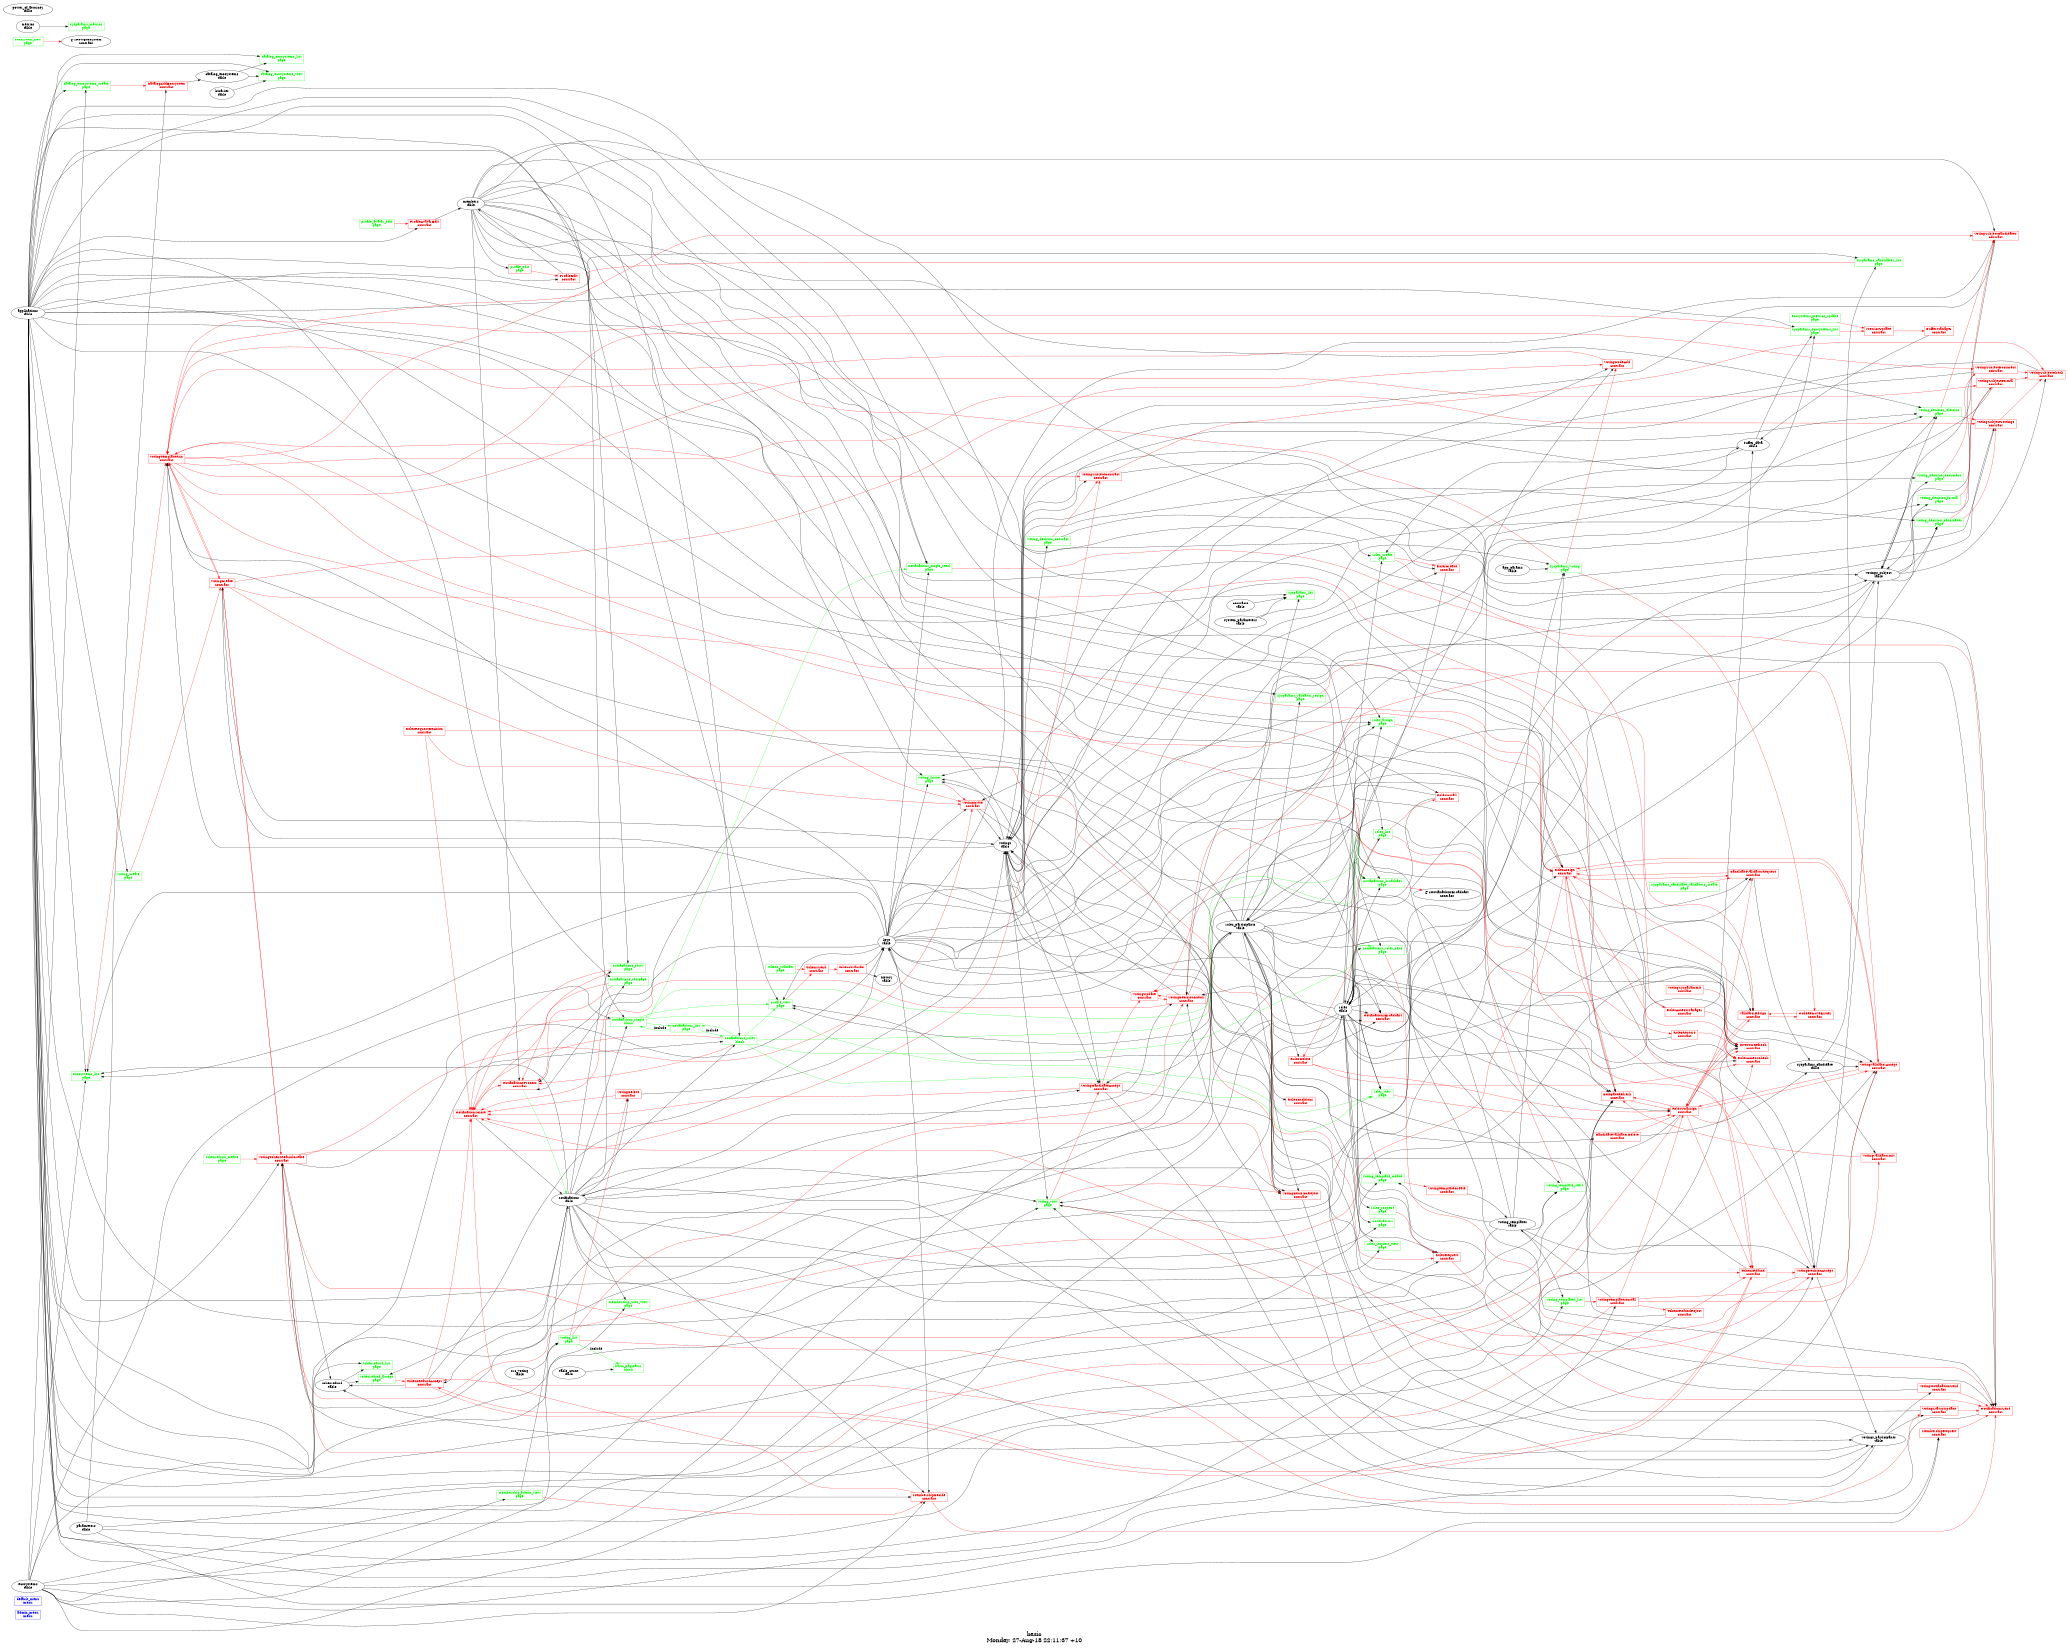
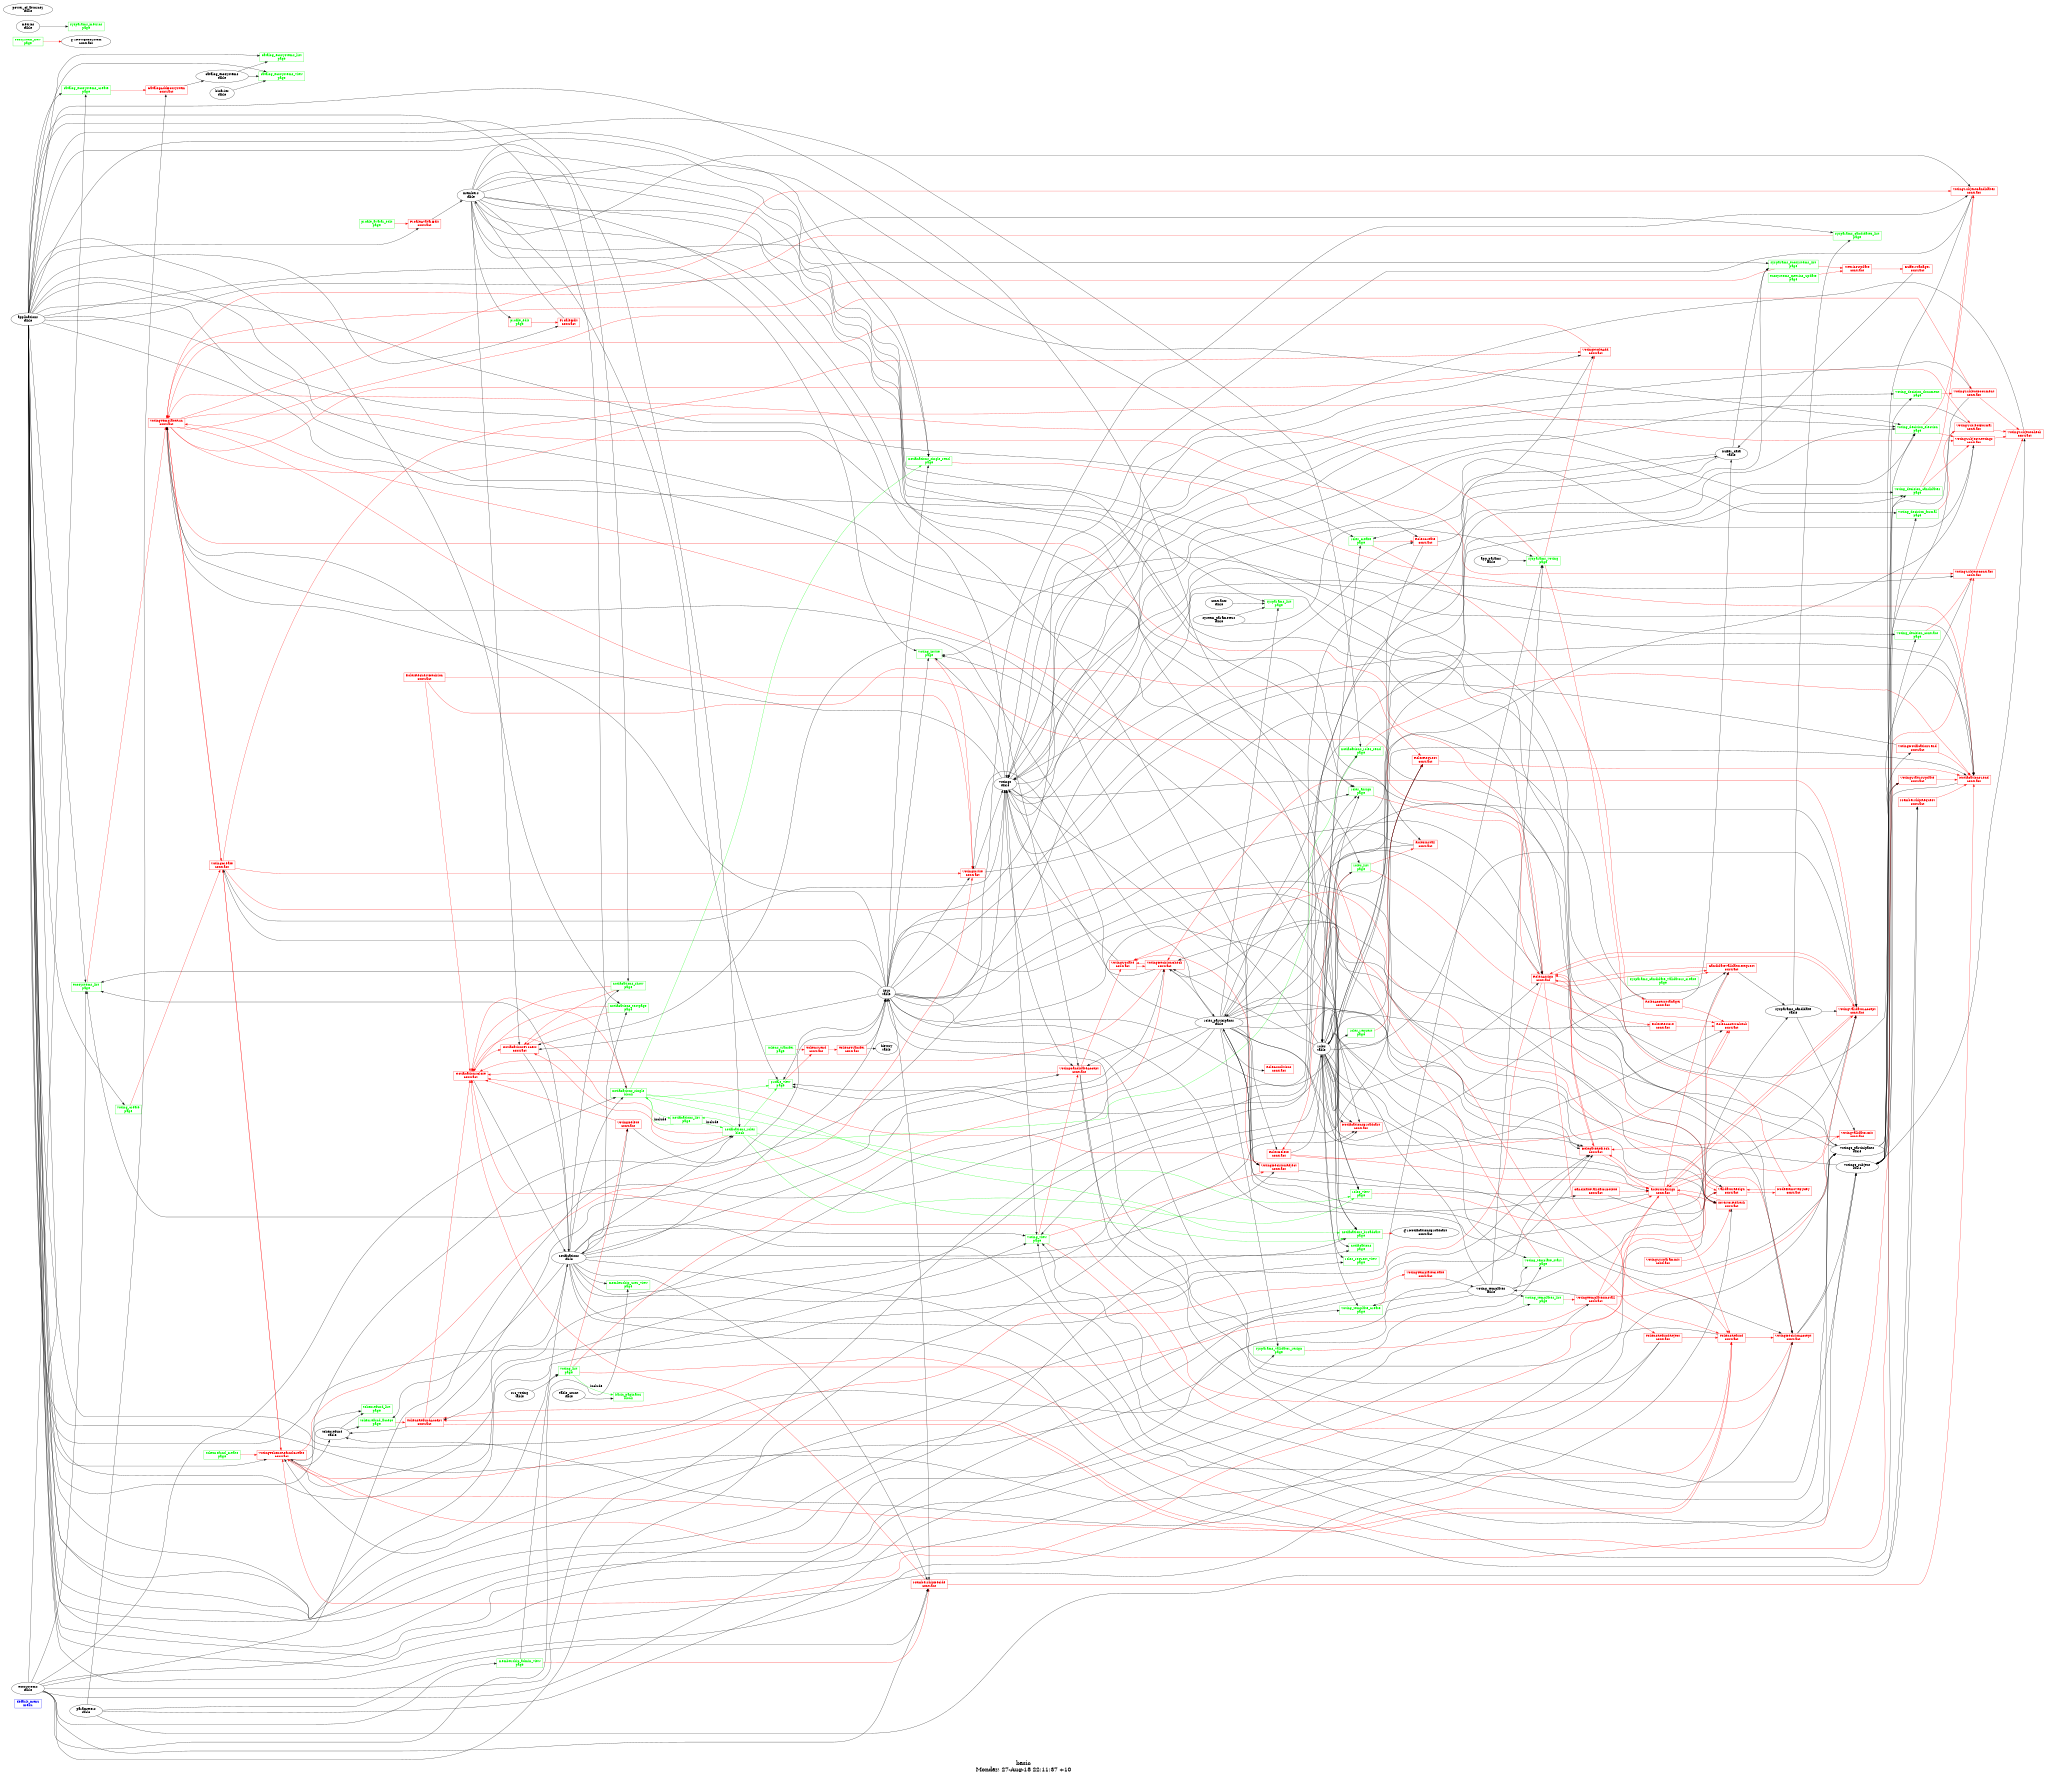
edge "voting_decision_contract page" -> "votings_subject table": reversed
edge "NotificationsProcess contract" -> "notifications table": color green -> black
node "admin_menu menu": removed
